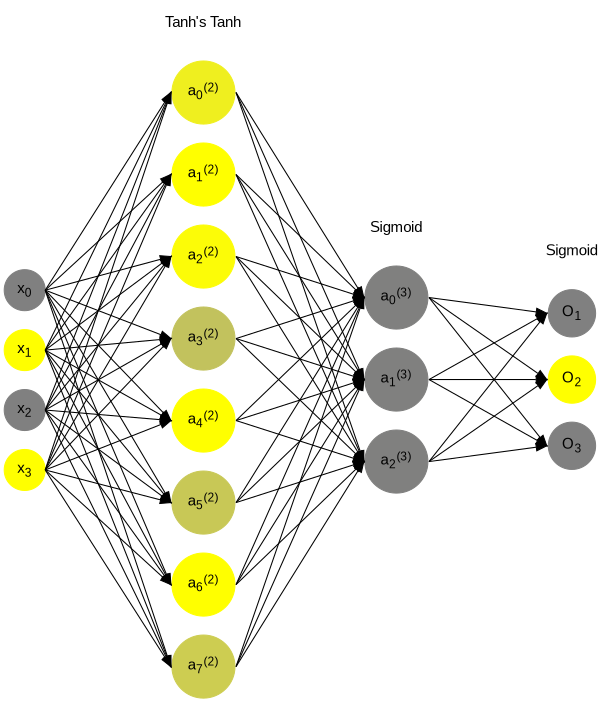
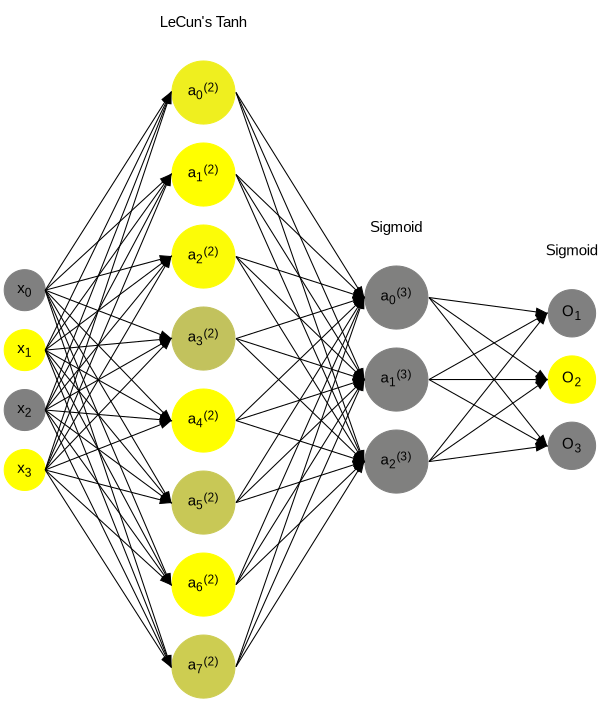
node "Tanh's Tanh": label "Tanh's Tanh" -> "LeCun's Tanh"
